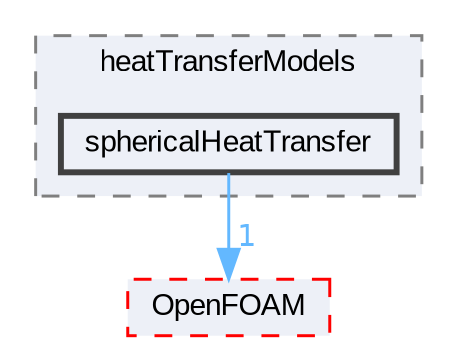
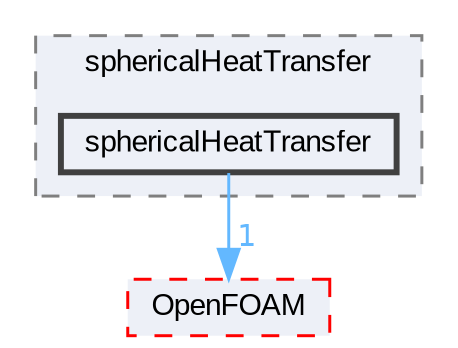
cluster "heatTransferModels": label "heatTransferModels" -> "sphericalHeatTransfer"
